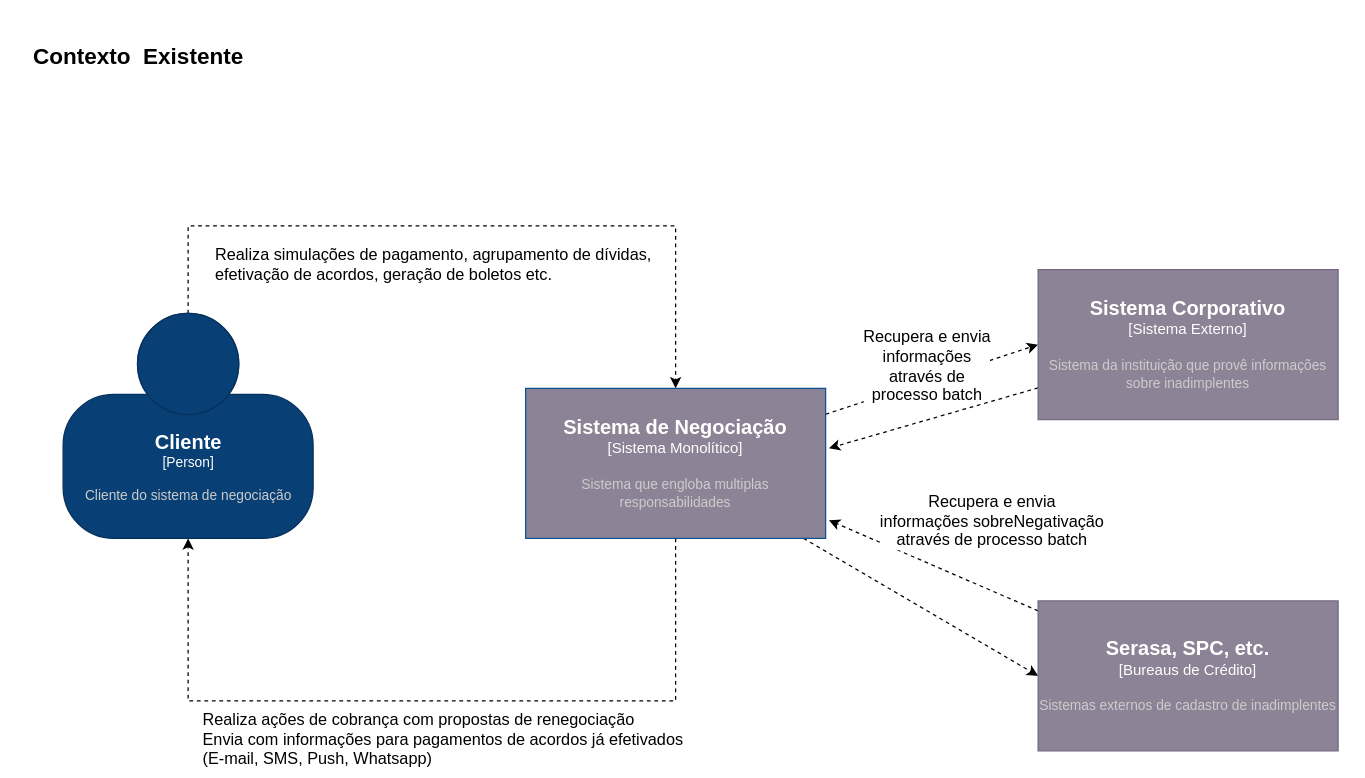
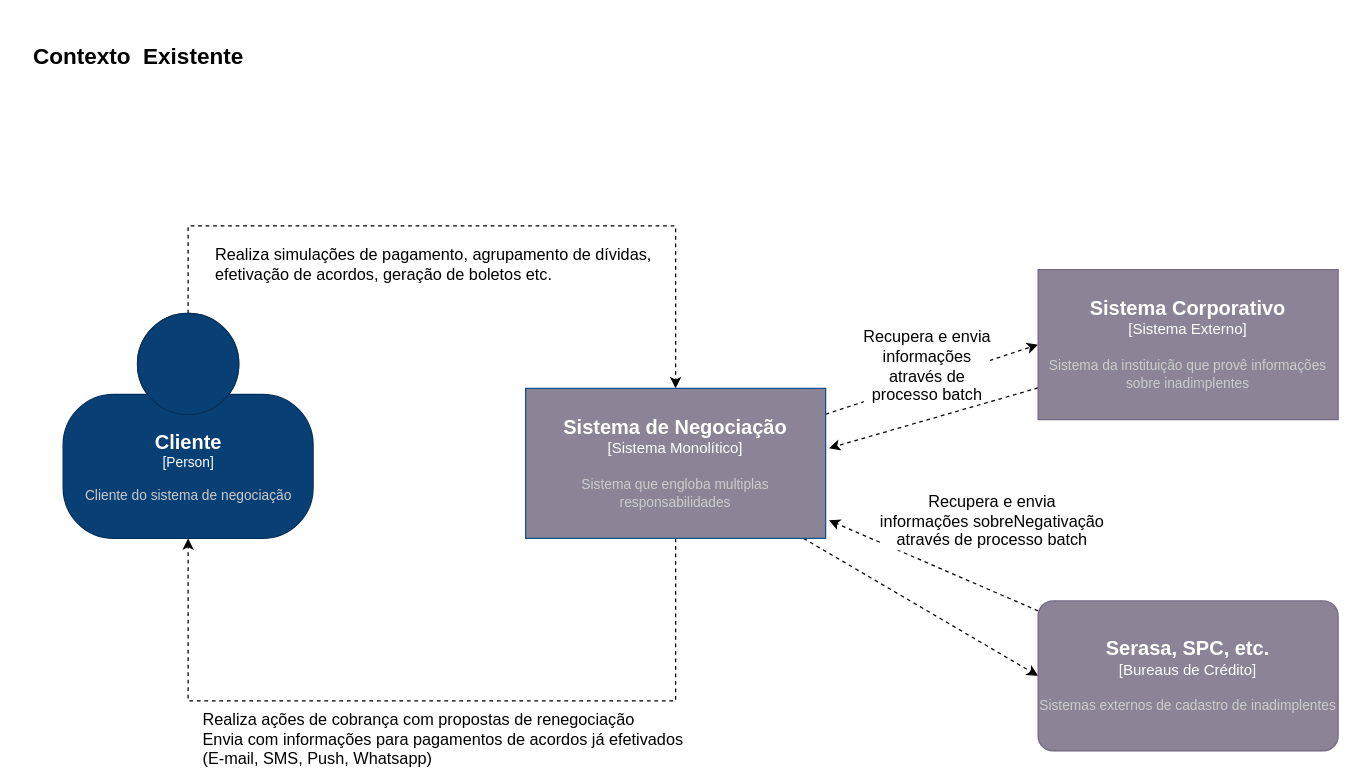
node "Serasa, SPC, etc. [Bureaus de Crédito] Sistemas externos de cadastro de inadimplentes": shape rectangle -> rounded rectangle
